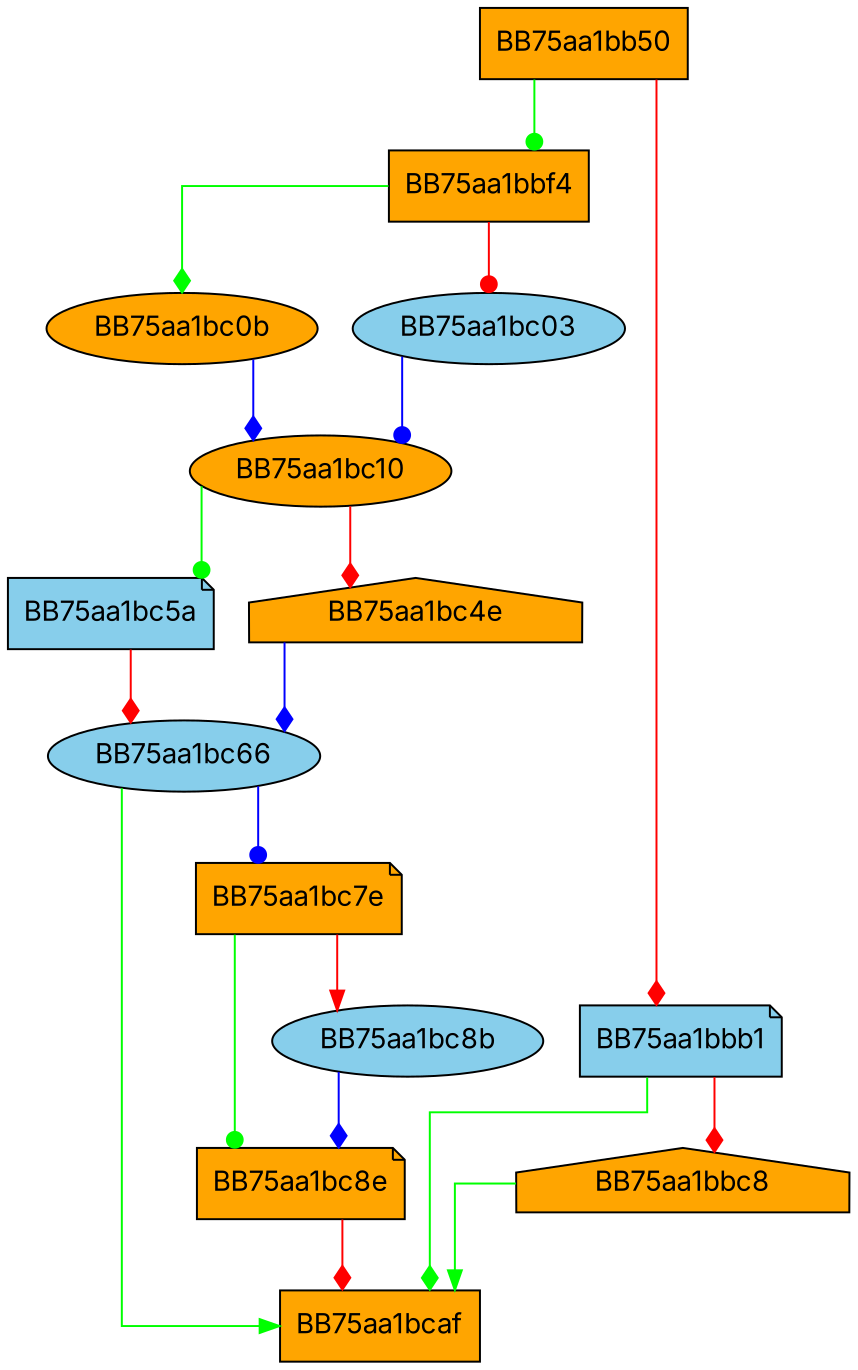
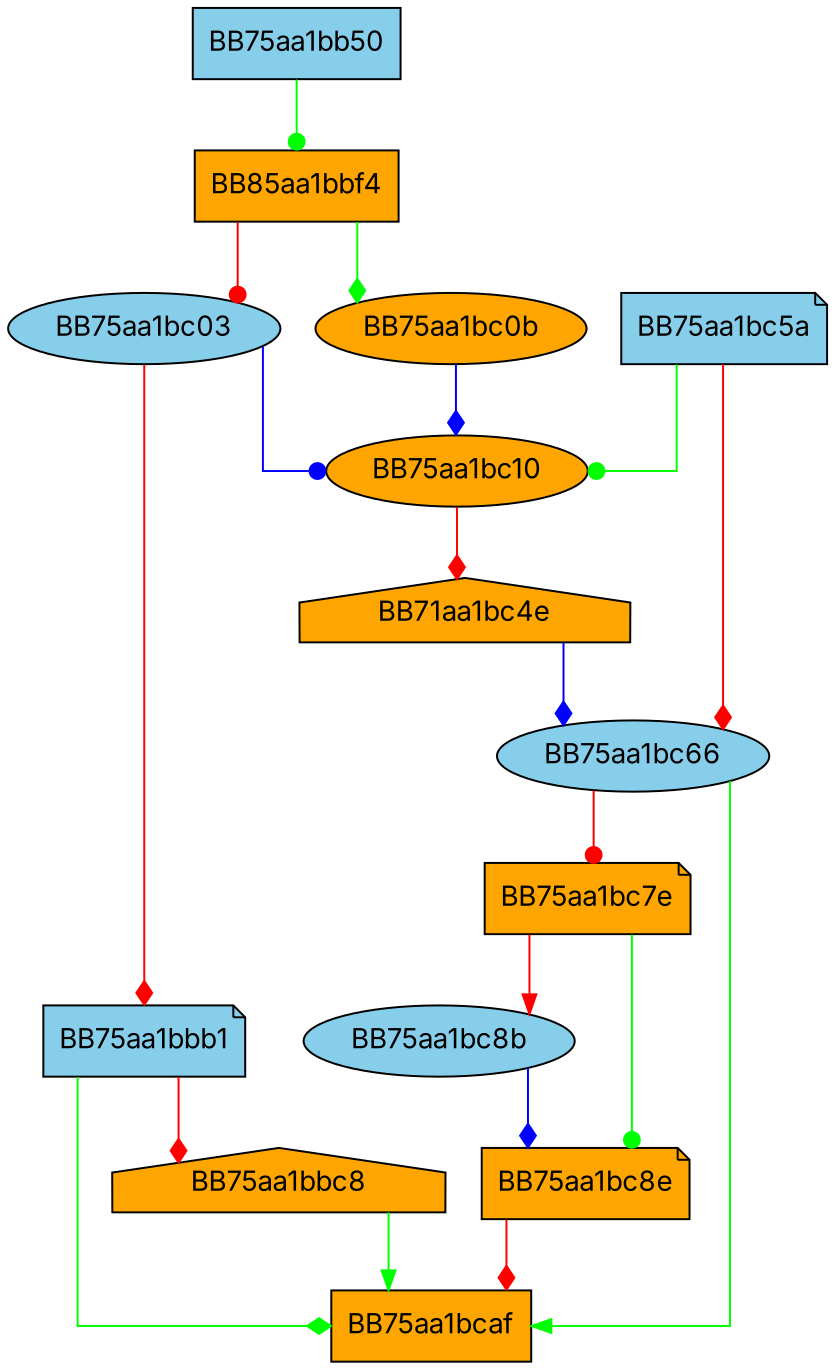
node "BB75aa1bb50": fillcolor orange -> skyblue
node "BB75aa1bbf4": label "BB75aa1bbf4" -> "BB85aa1bbf4"
edge "BB75aa1bc10" -> "BB75aa1bc5a": reversed
edge "BB75aa1bb50" -> "BB75aa1bbb1": now "BB75aa1bc03" -> "BB75aa1bbb1"
node "BB75aa1bc4e": label "BB75aa1bc4e" -> "BB71aa1bc4e"
edge "BB75aa1bc66" -> "BB75aa1bc7e": color blue -> red
